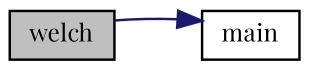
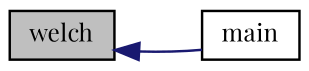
edge "welch" -> "main": reversed
